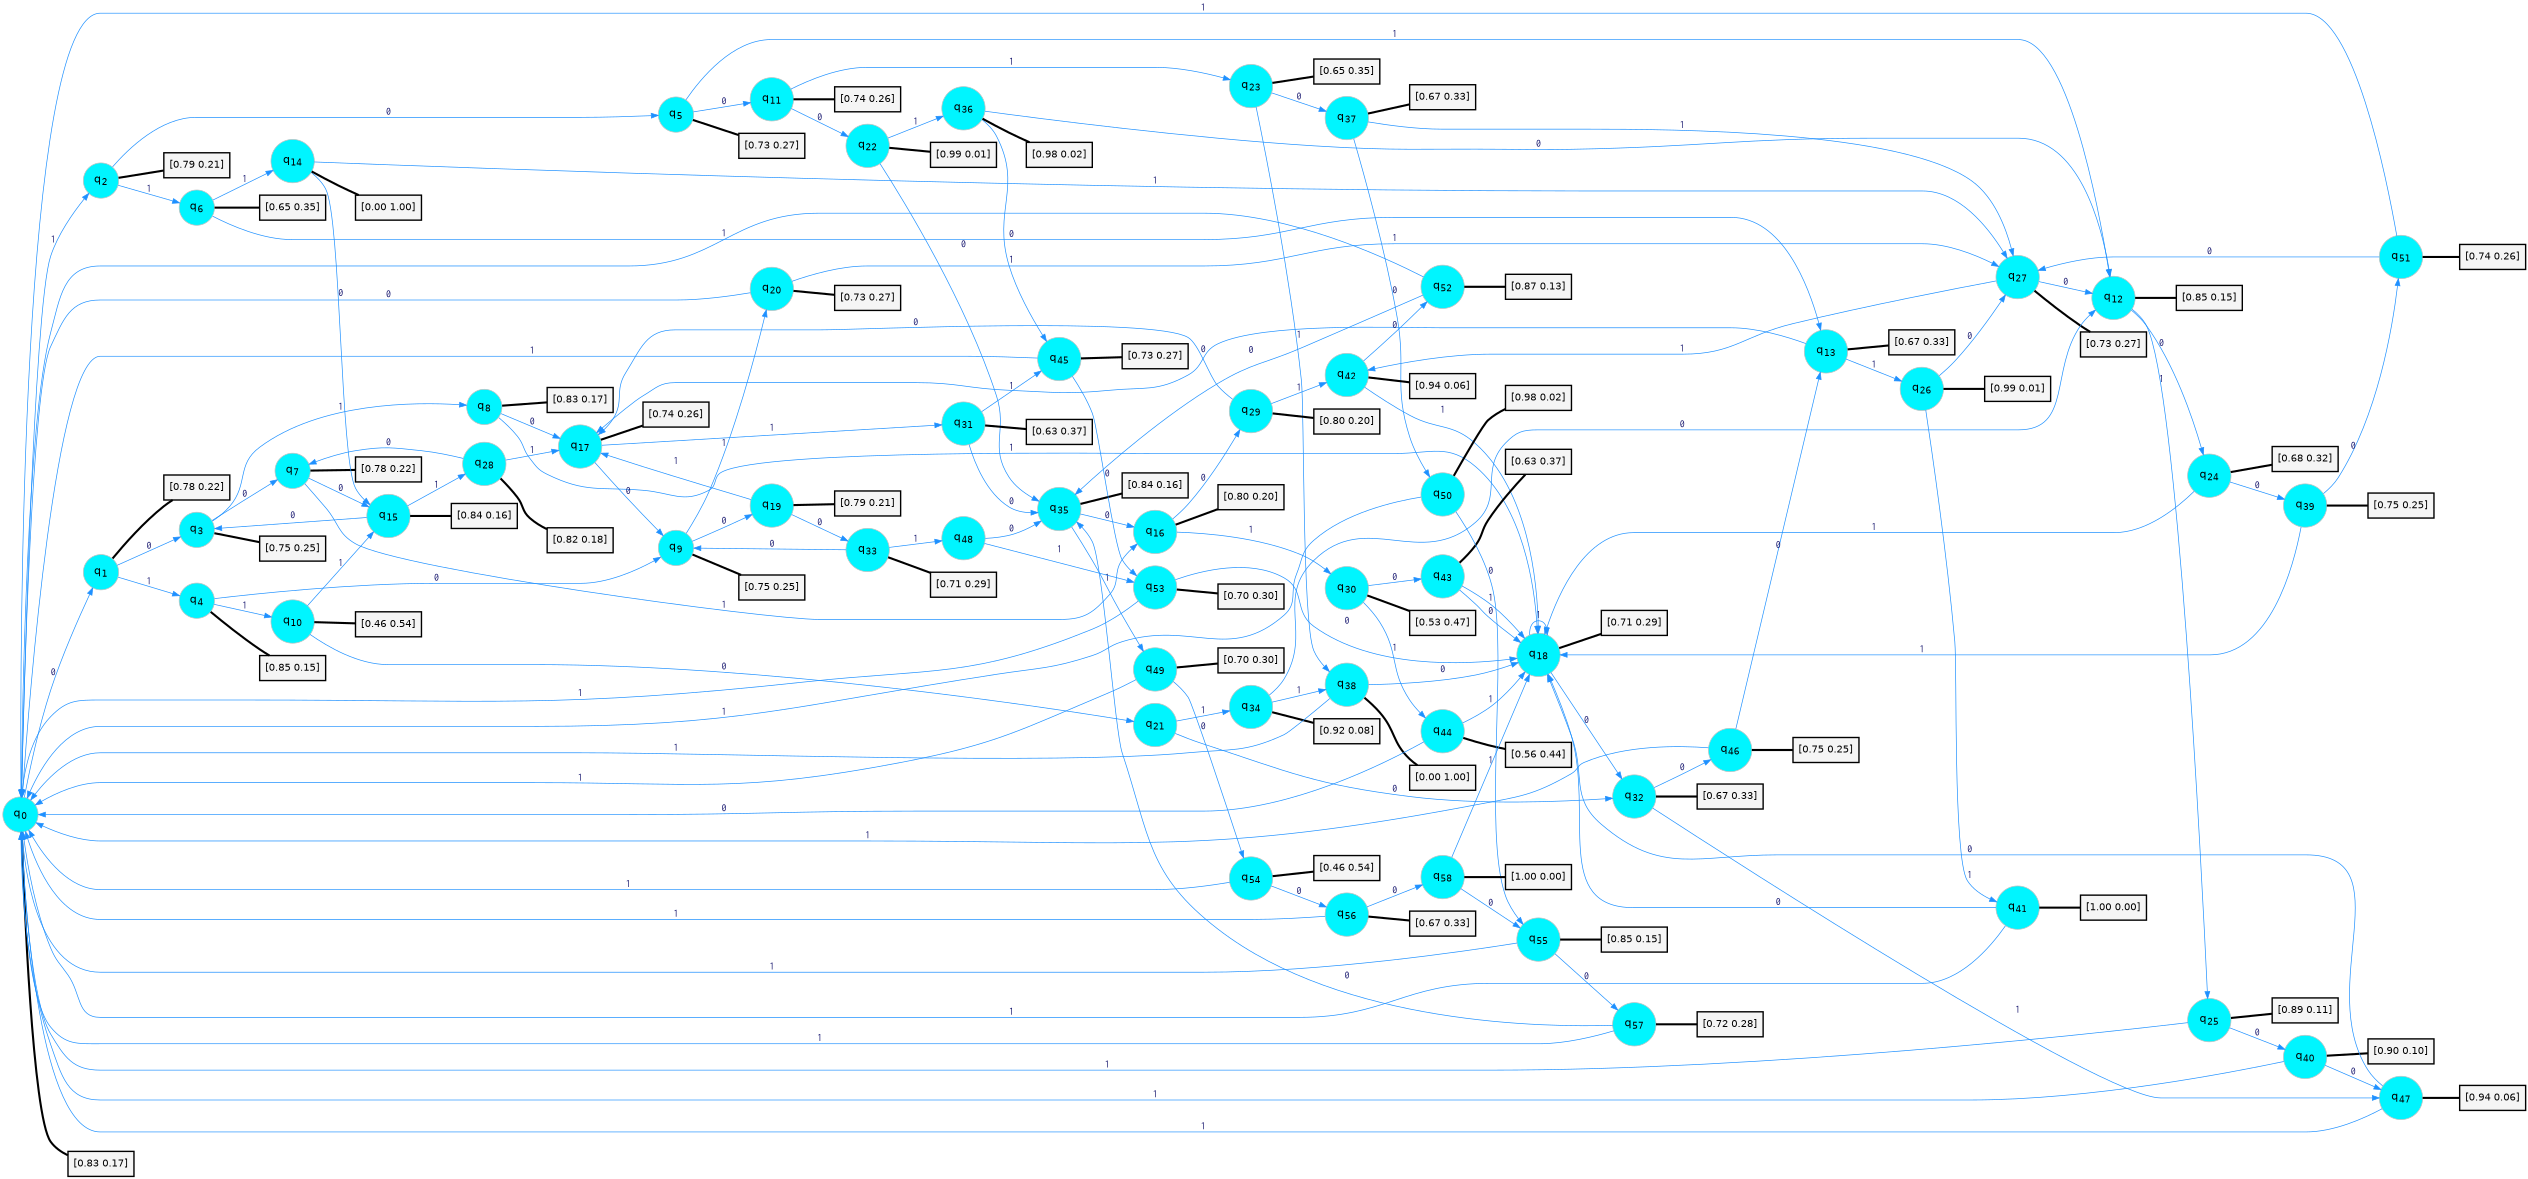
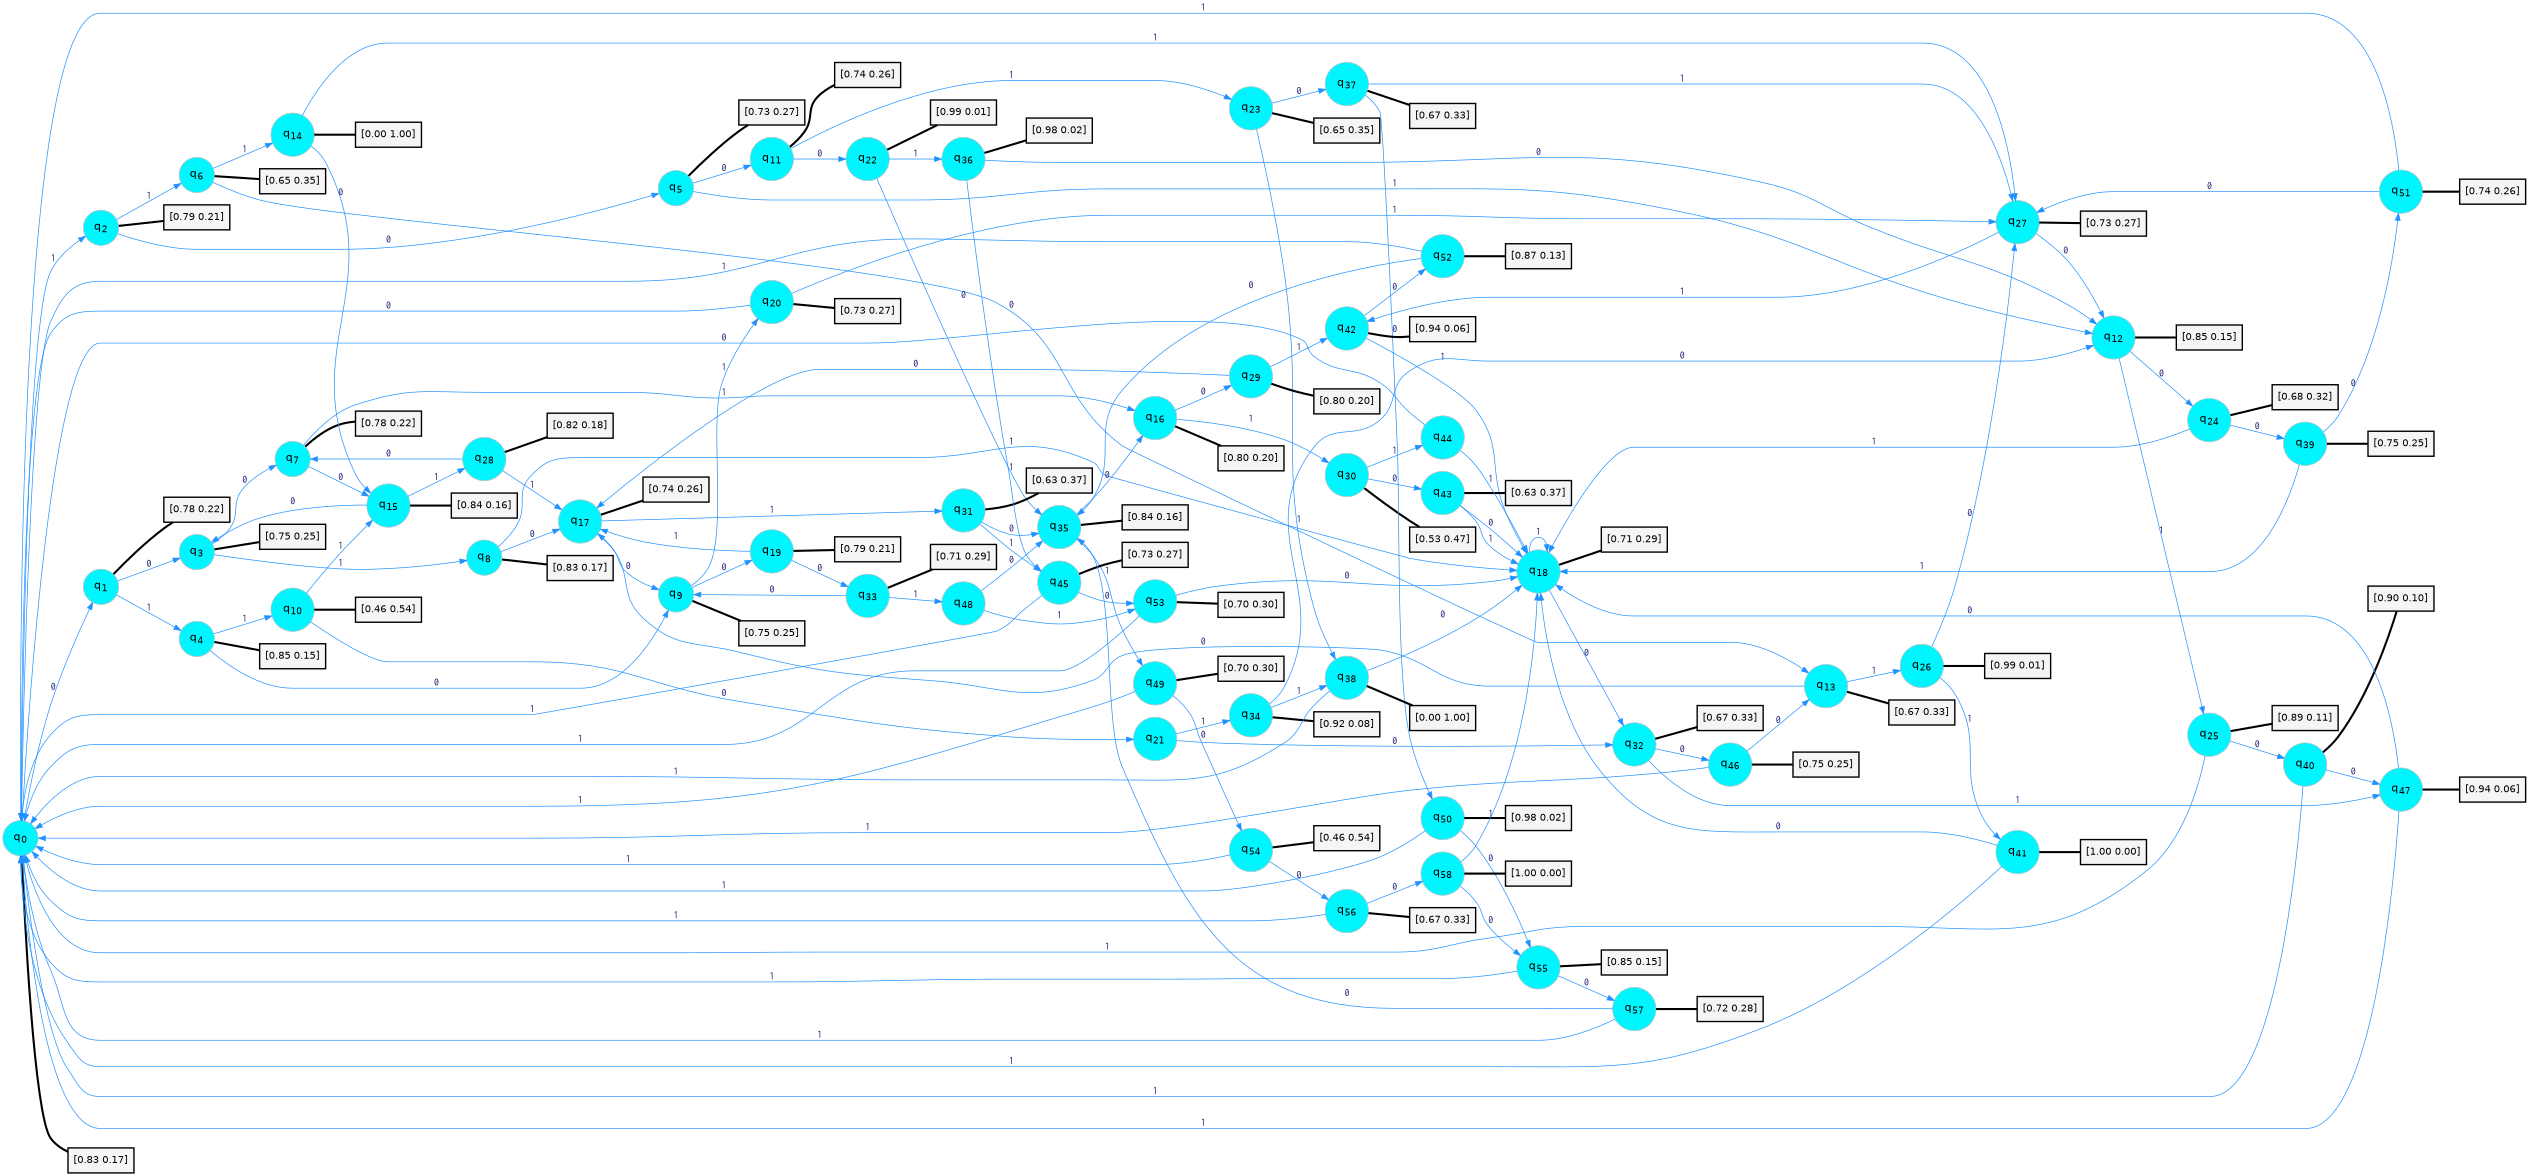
node "[0.56 0.44]": removed
